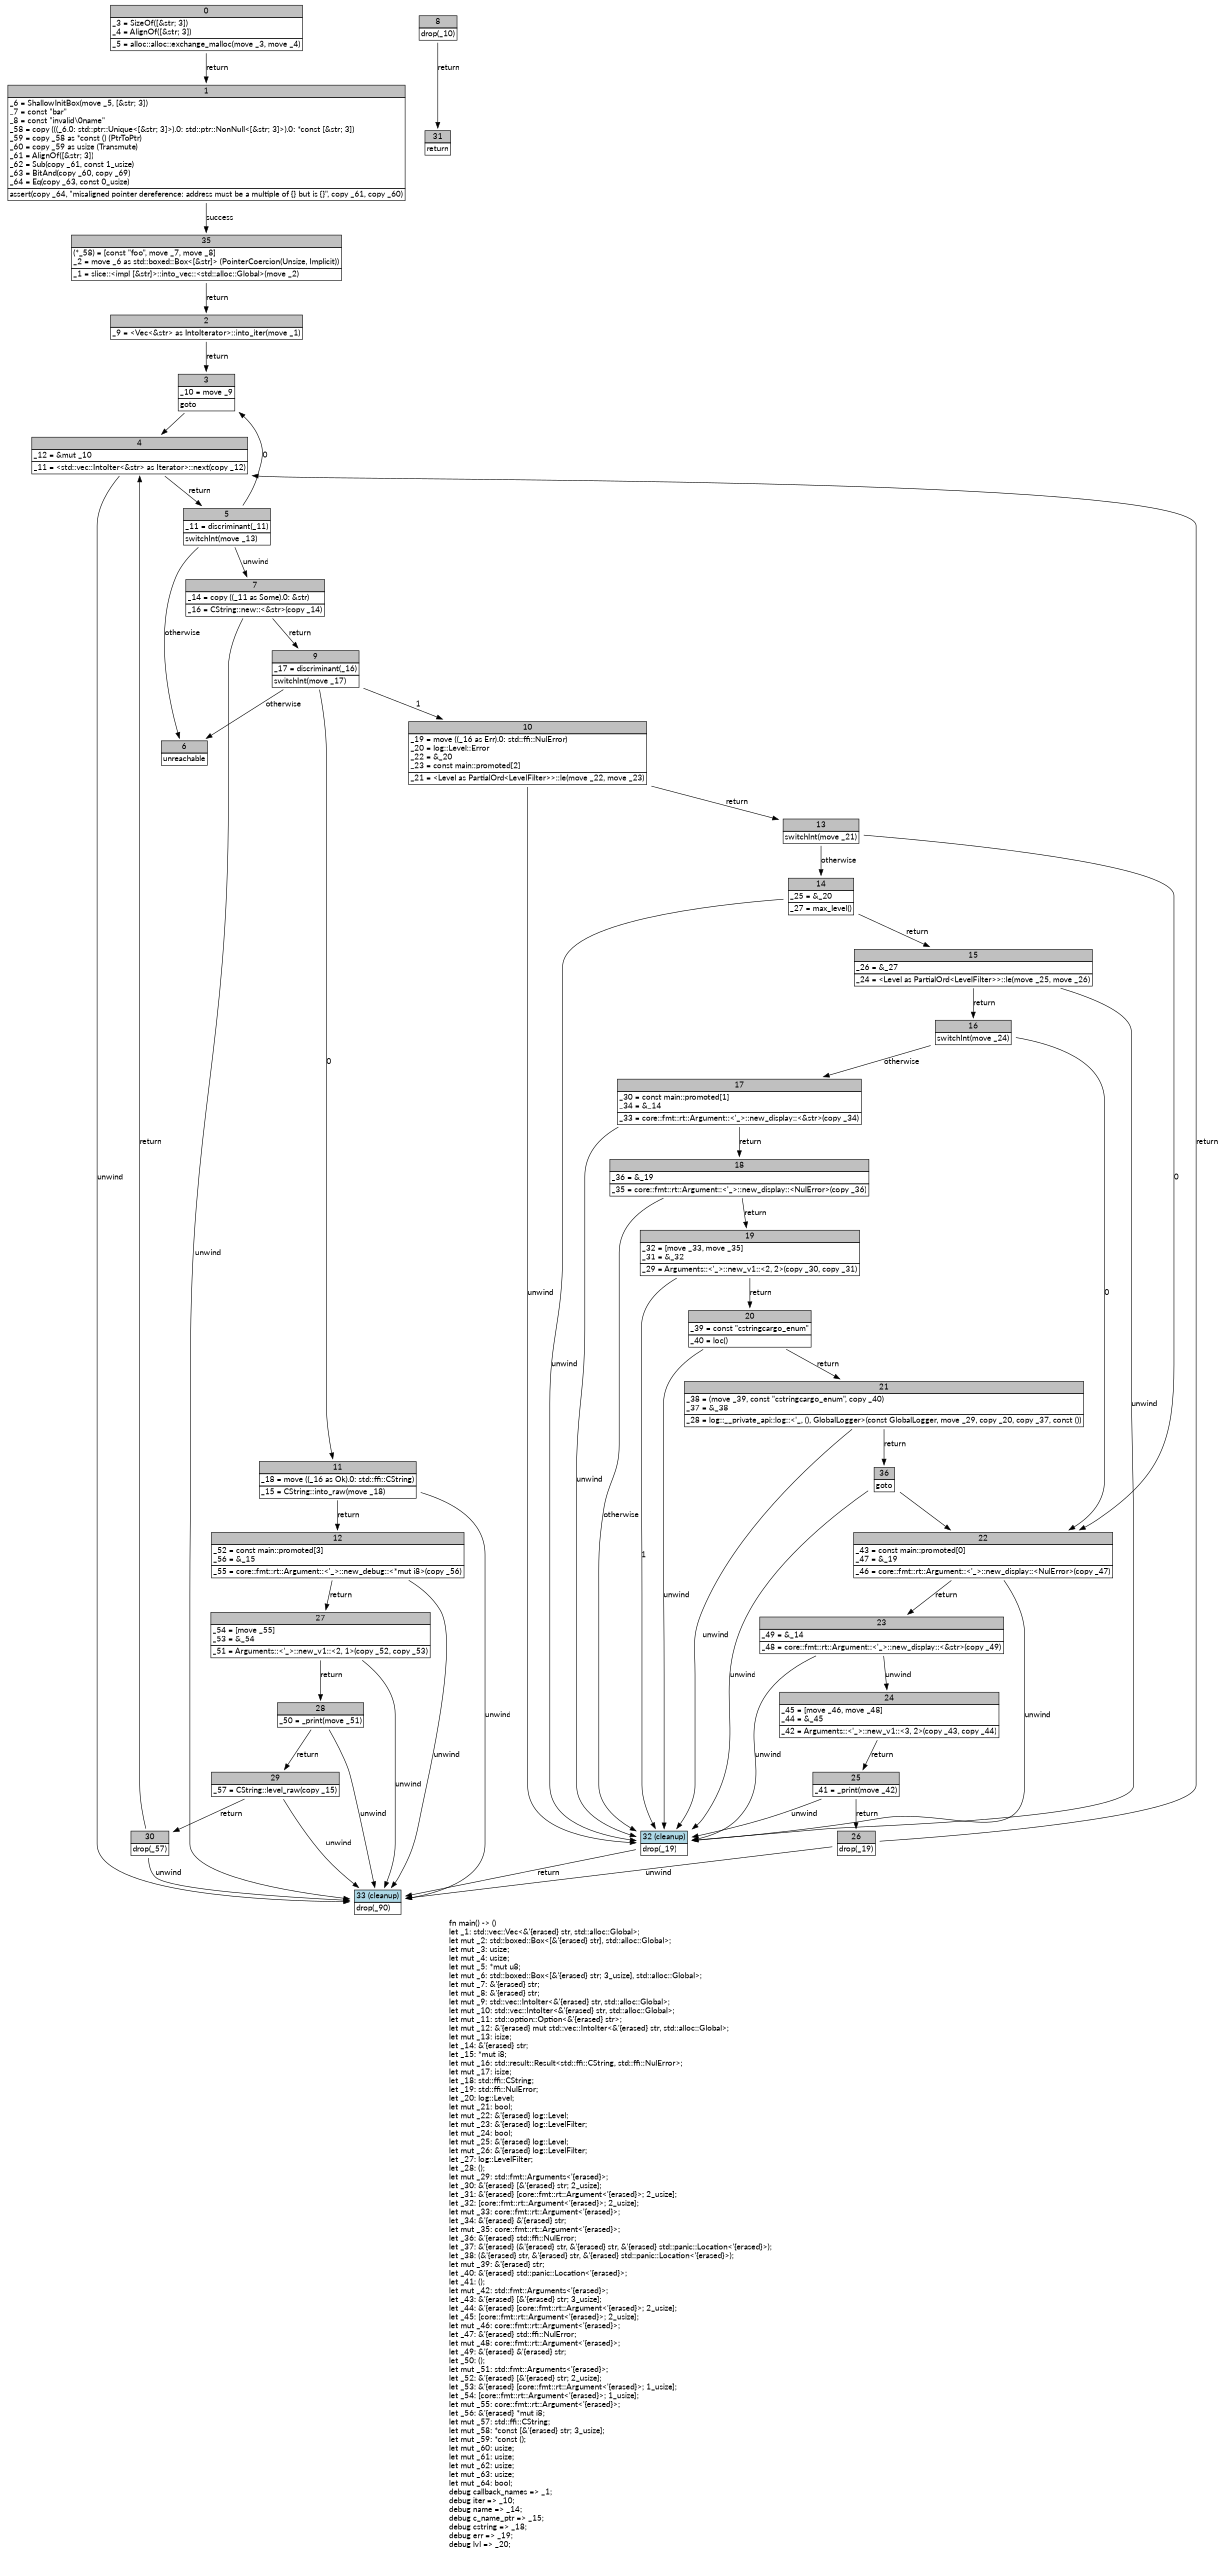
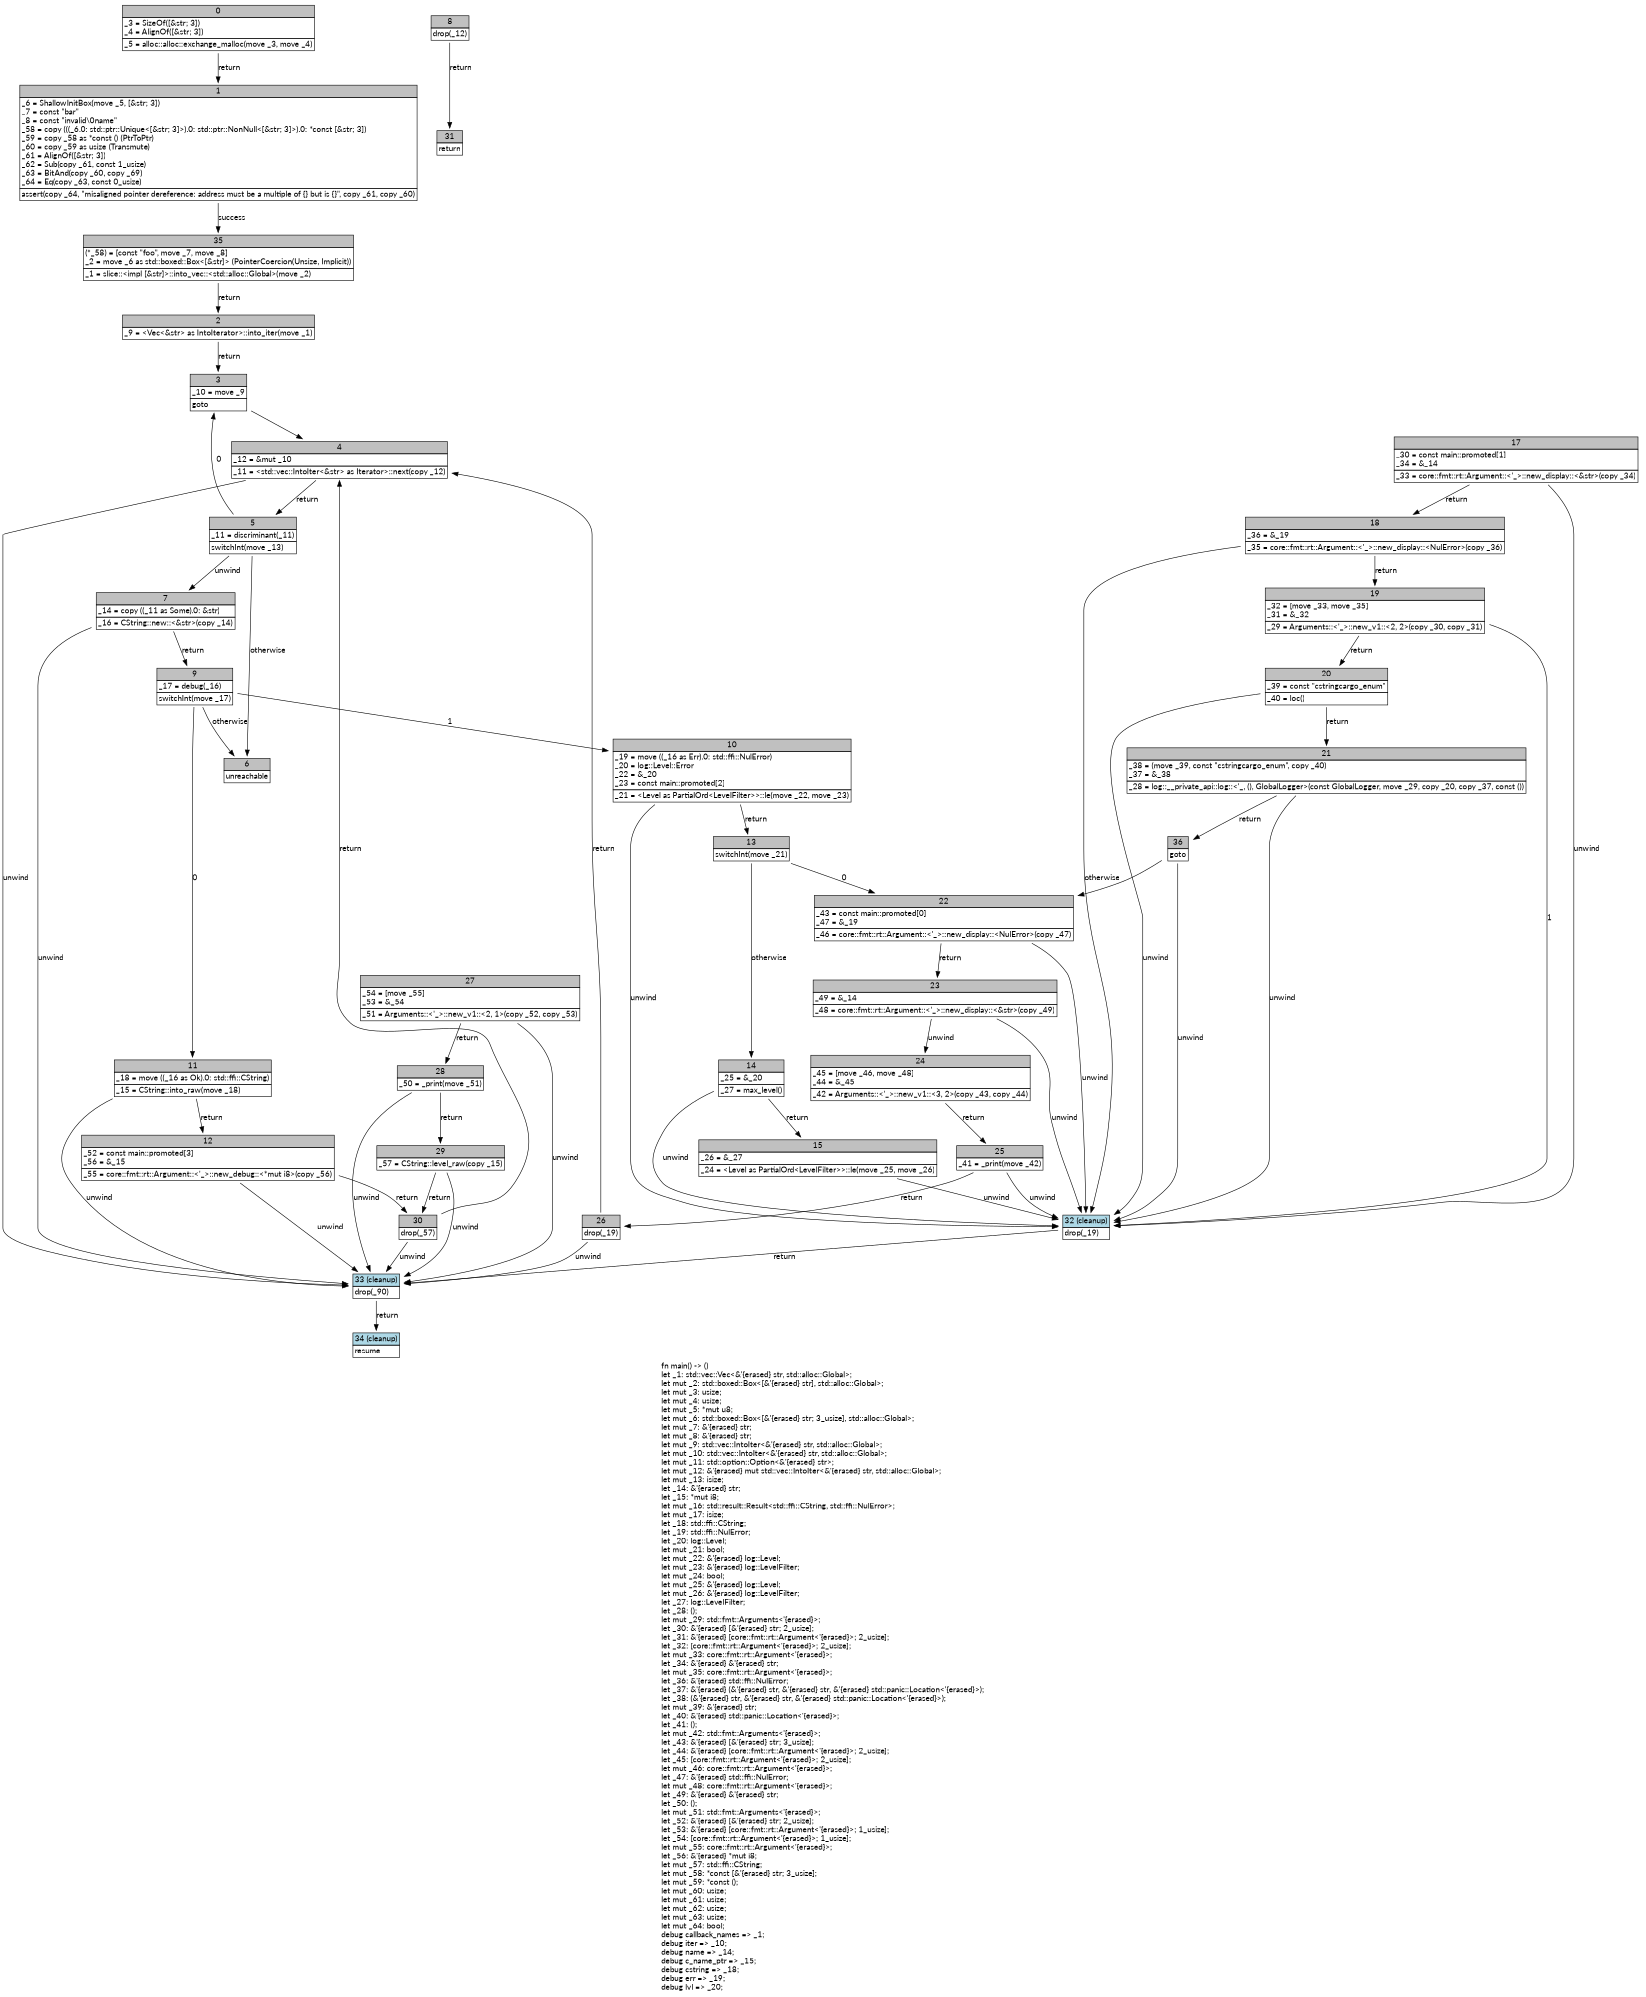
node "8": text "drop(_10)" -> "drop(_12)"
node "9": text "_17 = discriminant(_16)" -> "_17 = debug(_16)"
node "16": removed
node "34 (cleanup)": added
edge "12" -> "27": now "12" -> "30"
